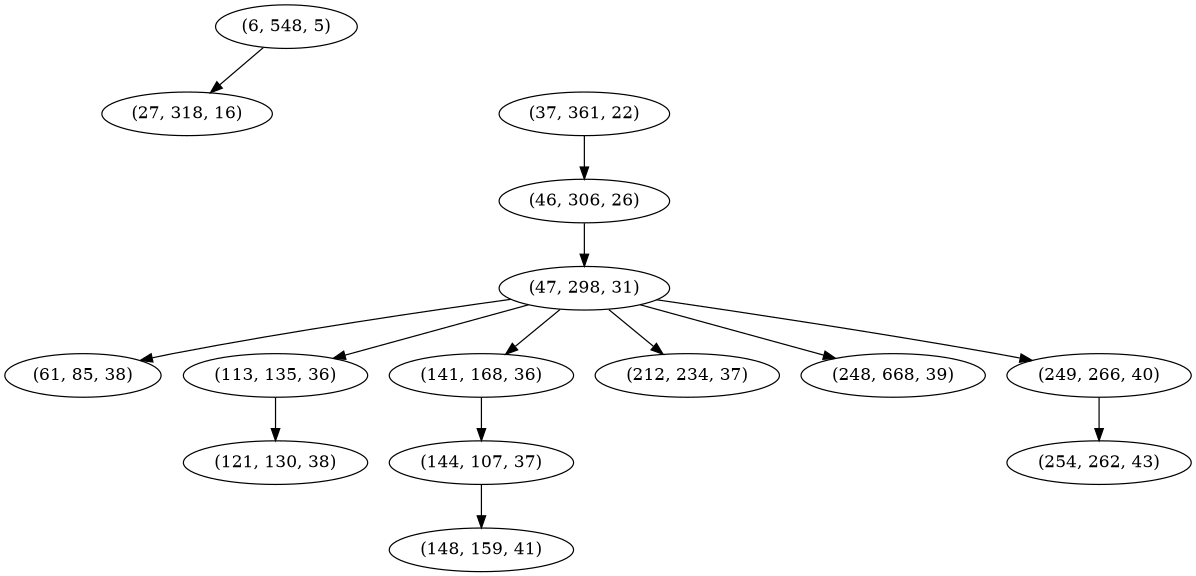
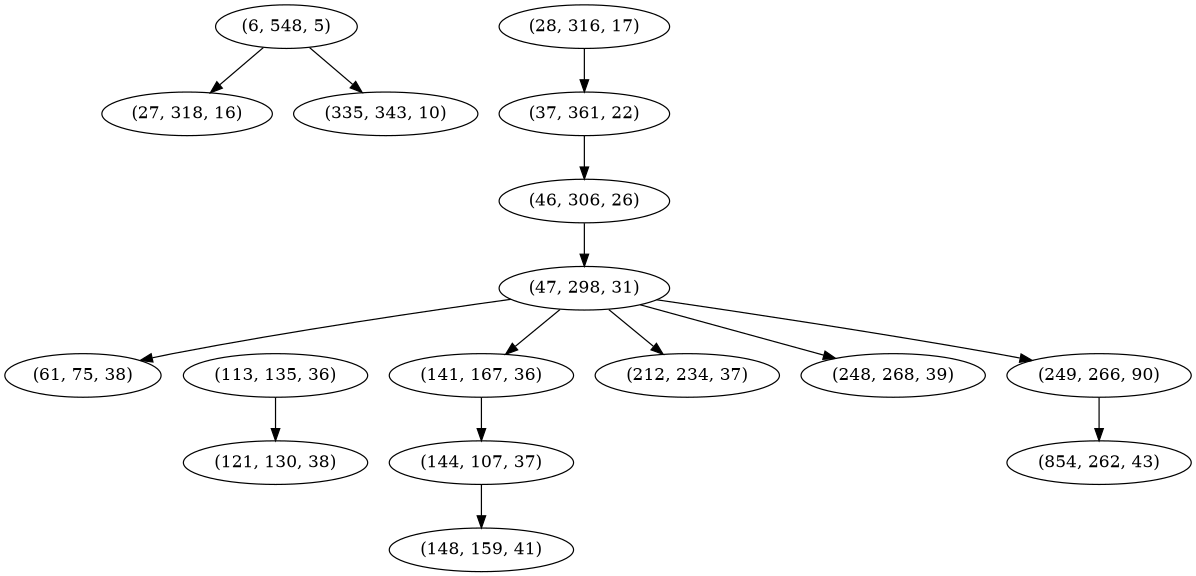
node "(28, 316, 17)": added
node "(335, 343, 10)": added
edge "(47, 298, 31)" -> "(113, 135, 36)": removed
node "(61, 85, 38)": label "(61, 85, 38)" -> "(61, 75, 38)"
node "(141, 168, 36)": label "(141, 168, 36)" -> "(141, 167, 36)"
node "(248, 668, 39)": label "(248, 668, 39)" -> "(248, 268, 39)"
node "(249, 266, 40)": label "(249, 266, 40)" -> "(249, 266, 90)"
node "(254, 262, 43)": label "(254, 262, 43)" -> "(854, 262, 43)"
